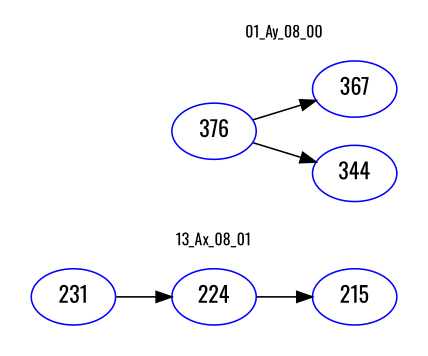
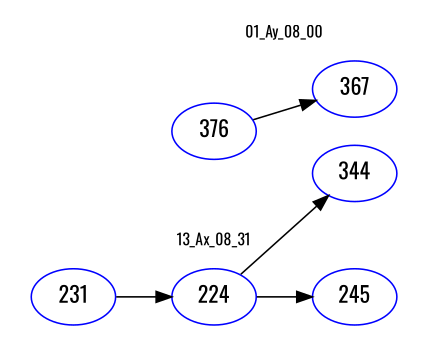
edge "376" -> "344": now "224" -> "344"
cluster "13_Ax_08_01": label "13_Ax_08_01" -> "13_Ax_08_31"
node "215": label "215" -> "245"
